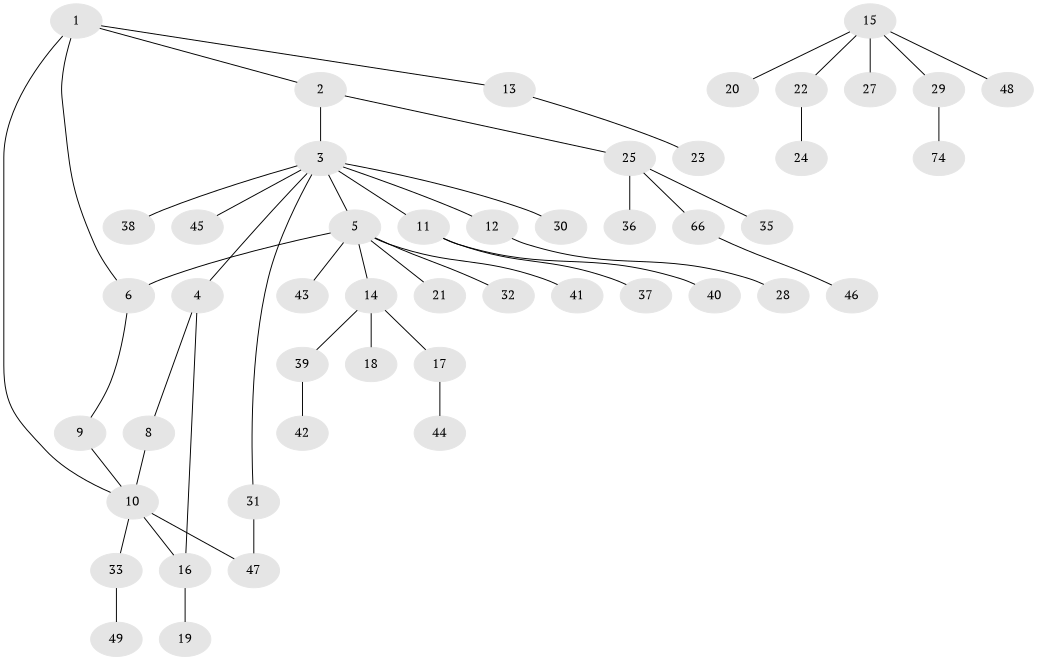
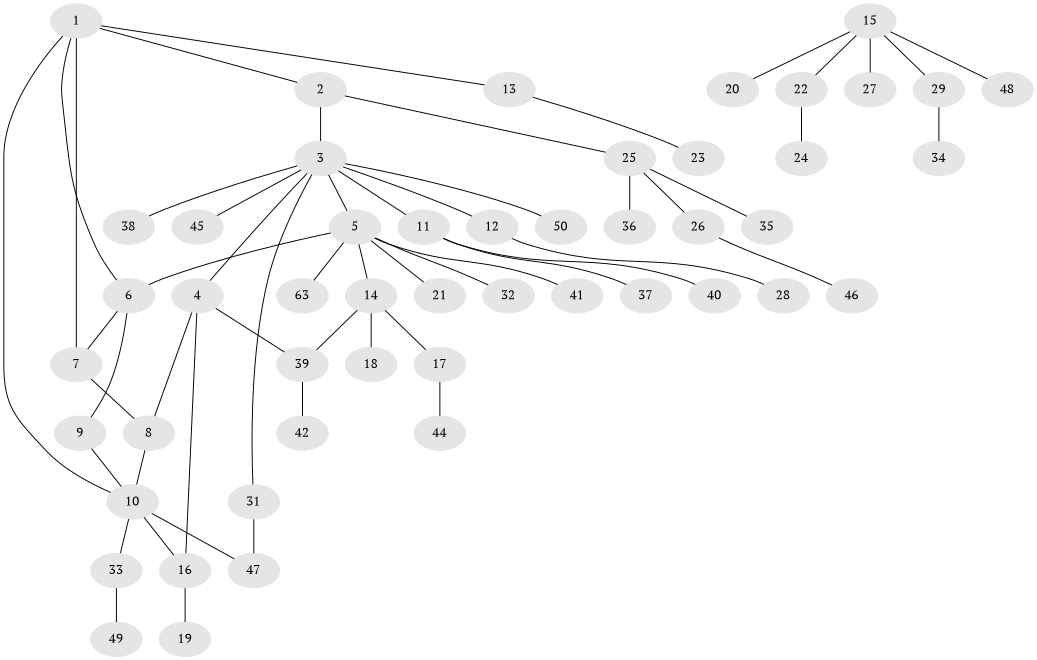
node "74": label "74" -> "34"
node "30": label "30" -> "50"
node "66": label "66" -> "26"
node "43": label "43" -> "63"
edge "4" -- "39": added
node "7": added
